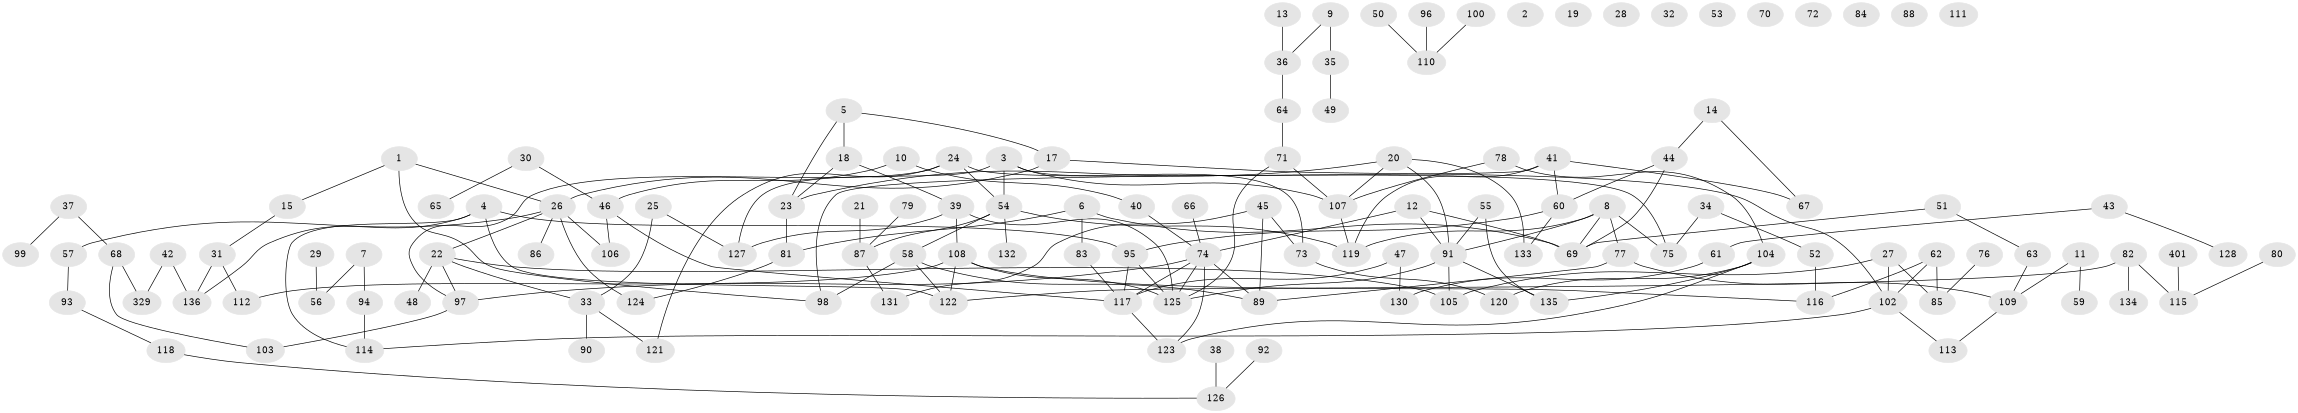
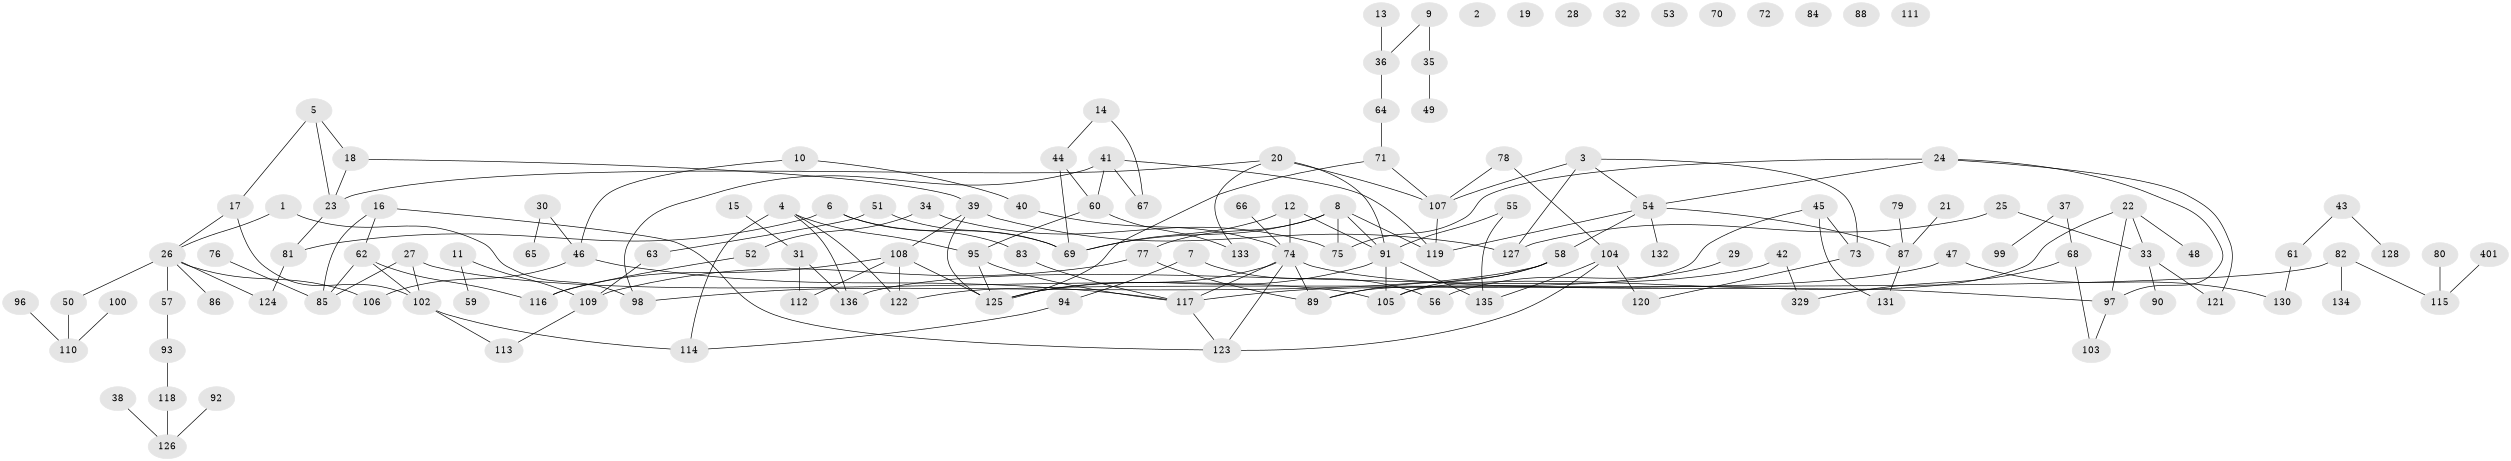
edge "1" -- "15": removed
node "16": added
edge "26" -- "22": now "26" -- "50"
edge "58" -- "122": now "58" -- "105"
